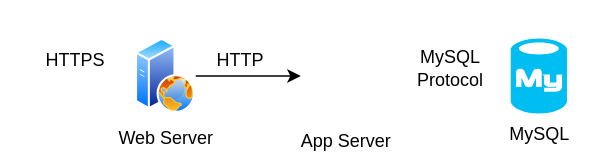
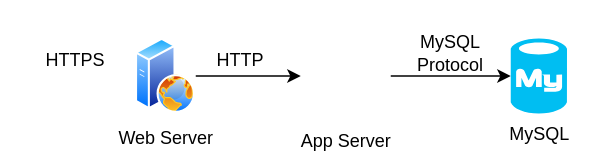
node "MySQL Protocol": moved (451, 68) -> (451, 53)
edge "App Server" -> "MySQL": added
